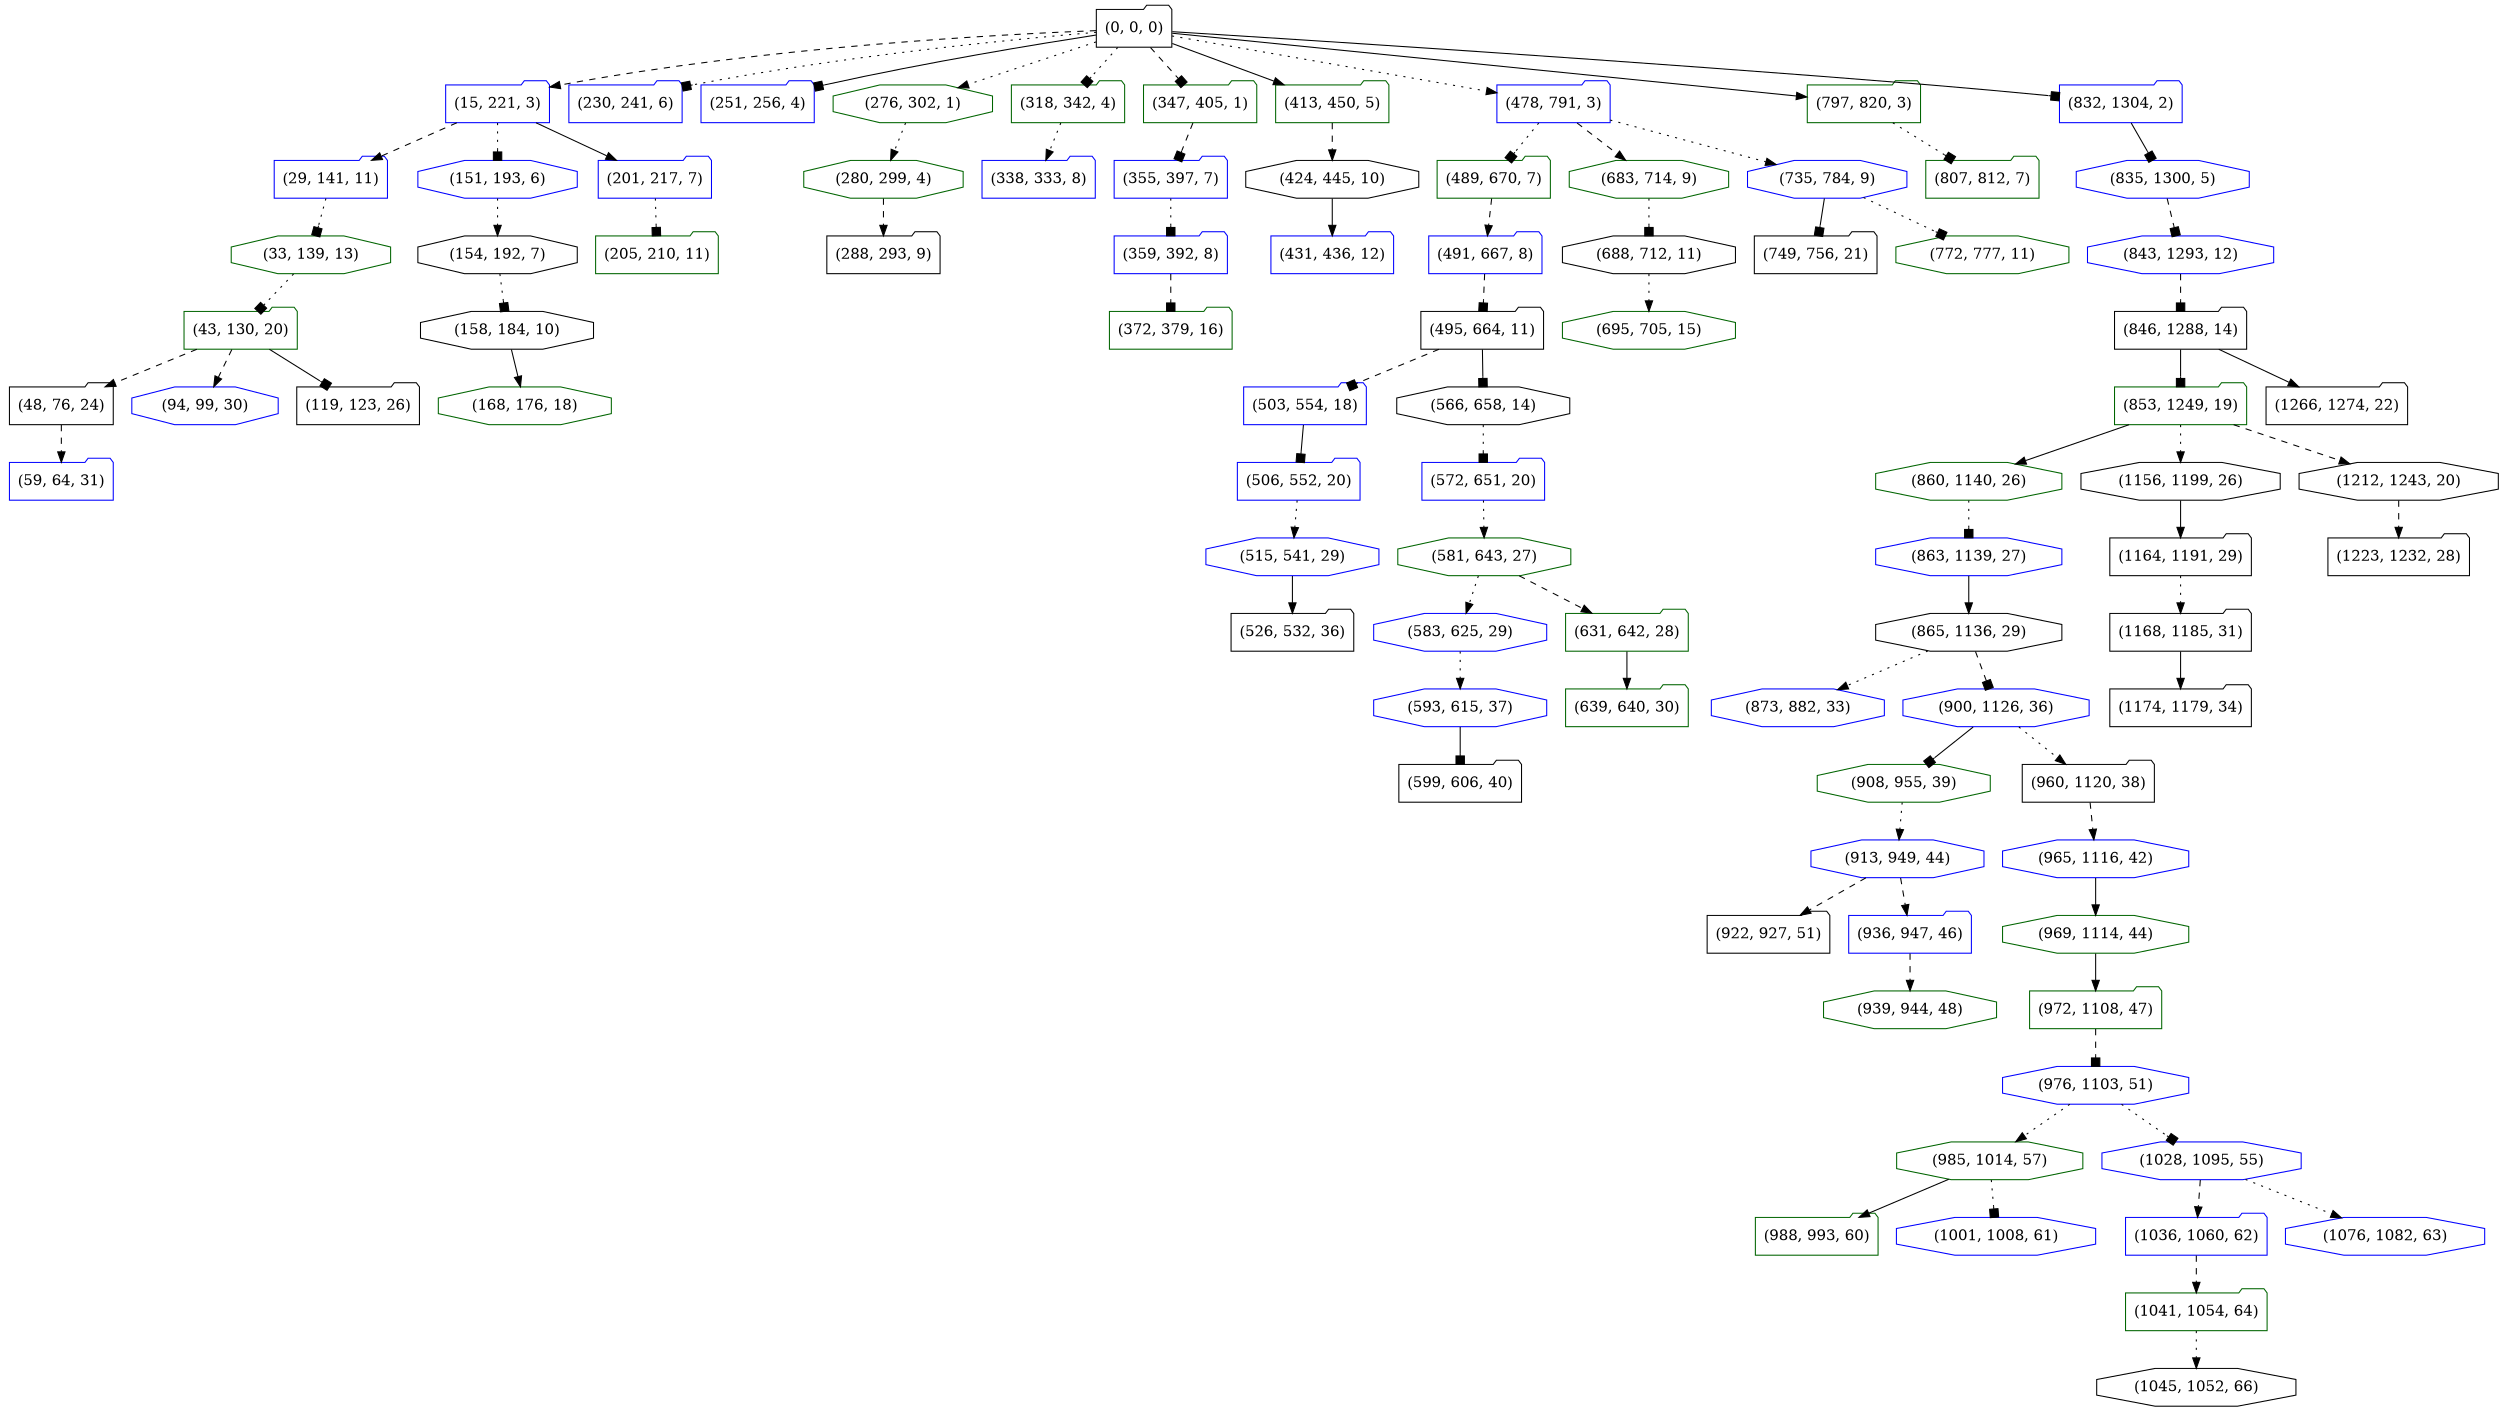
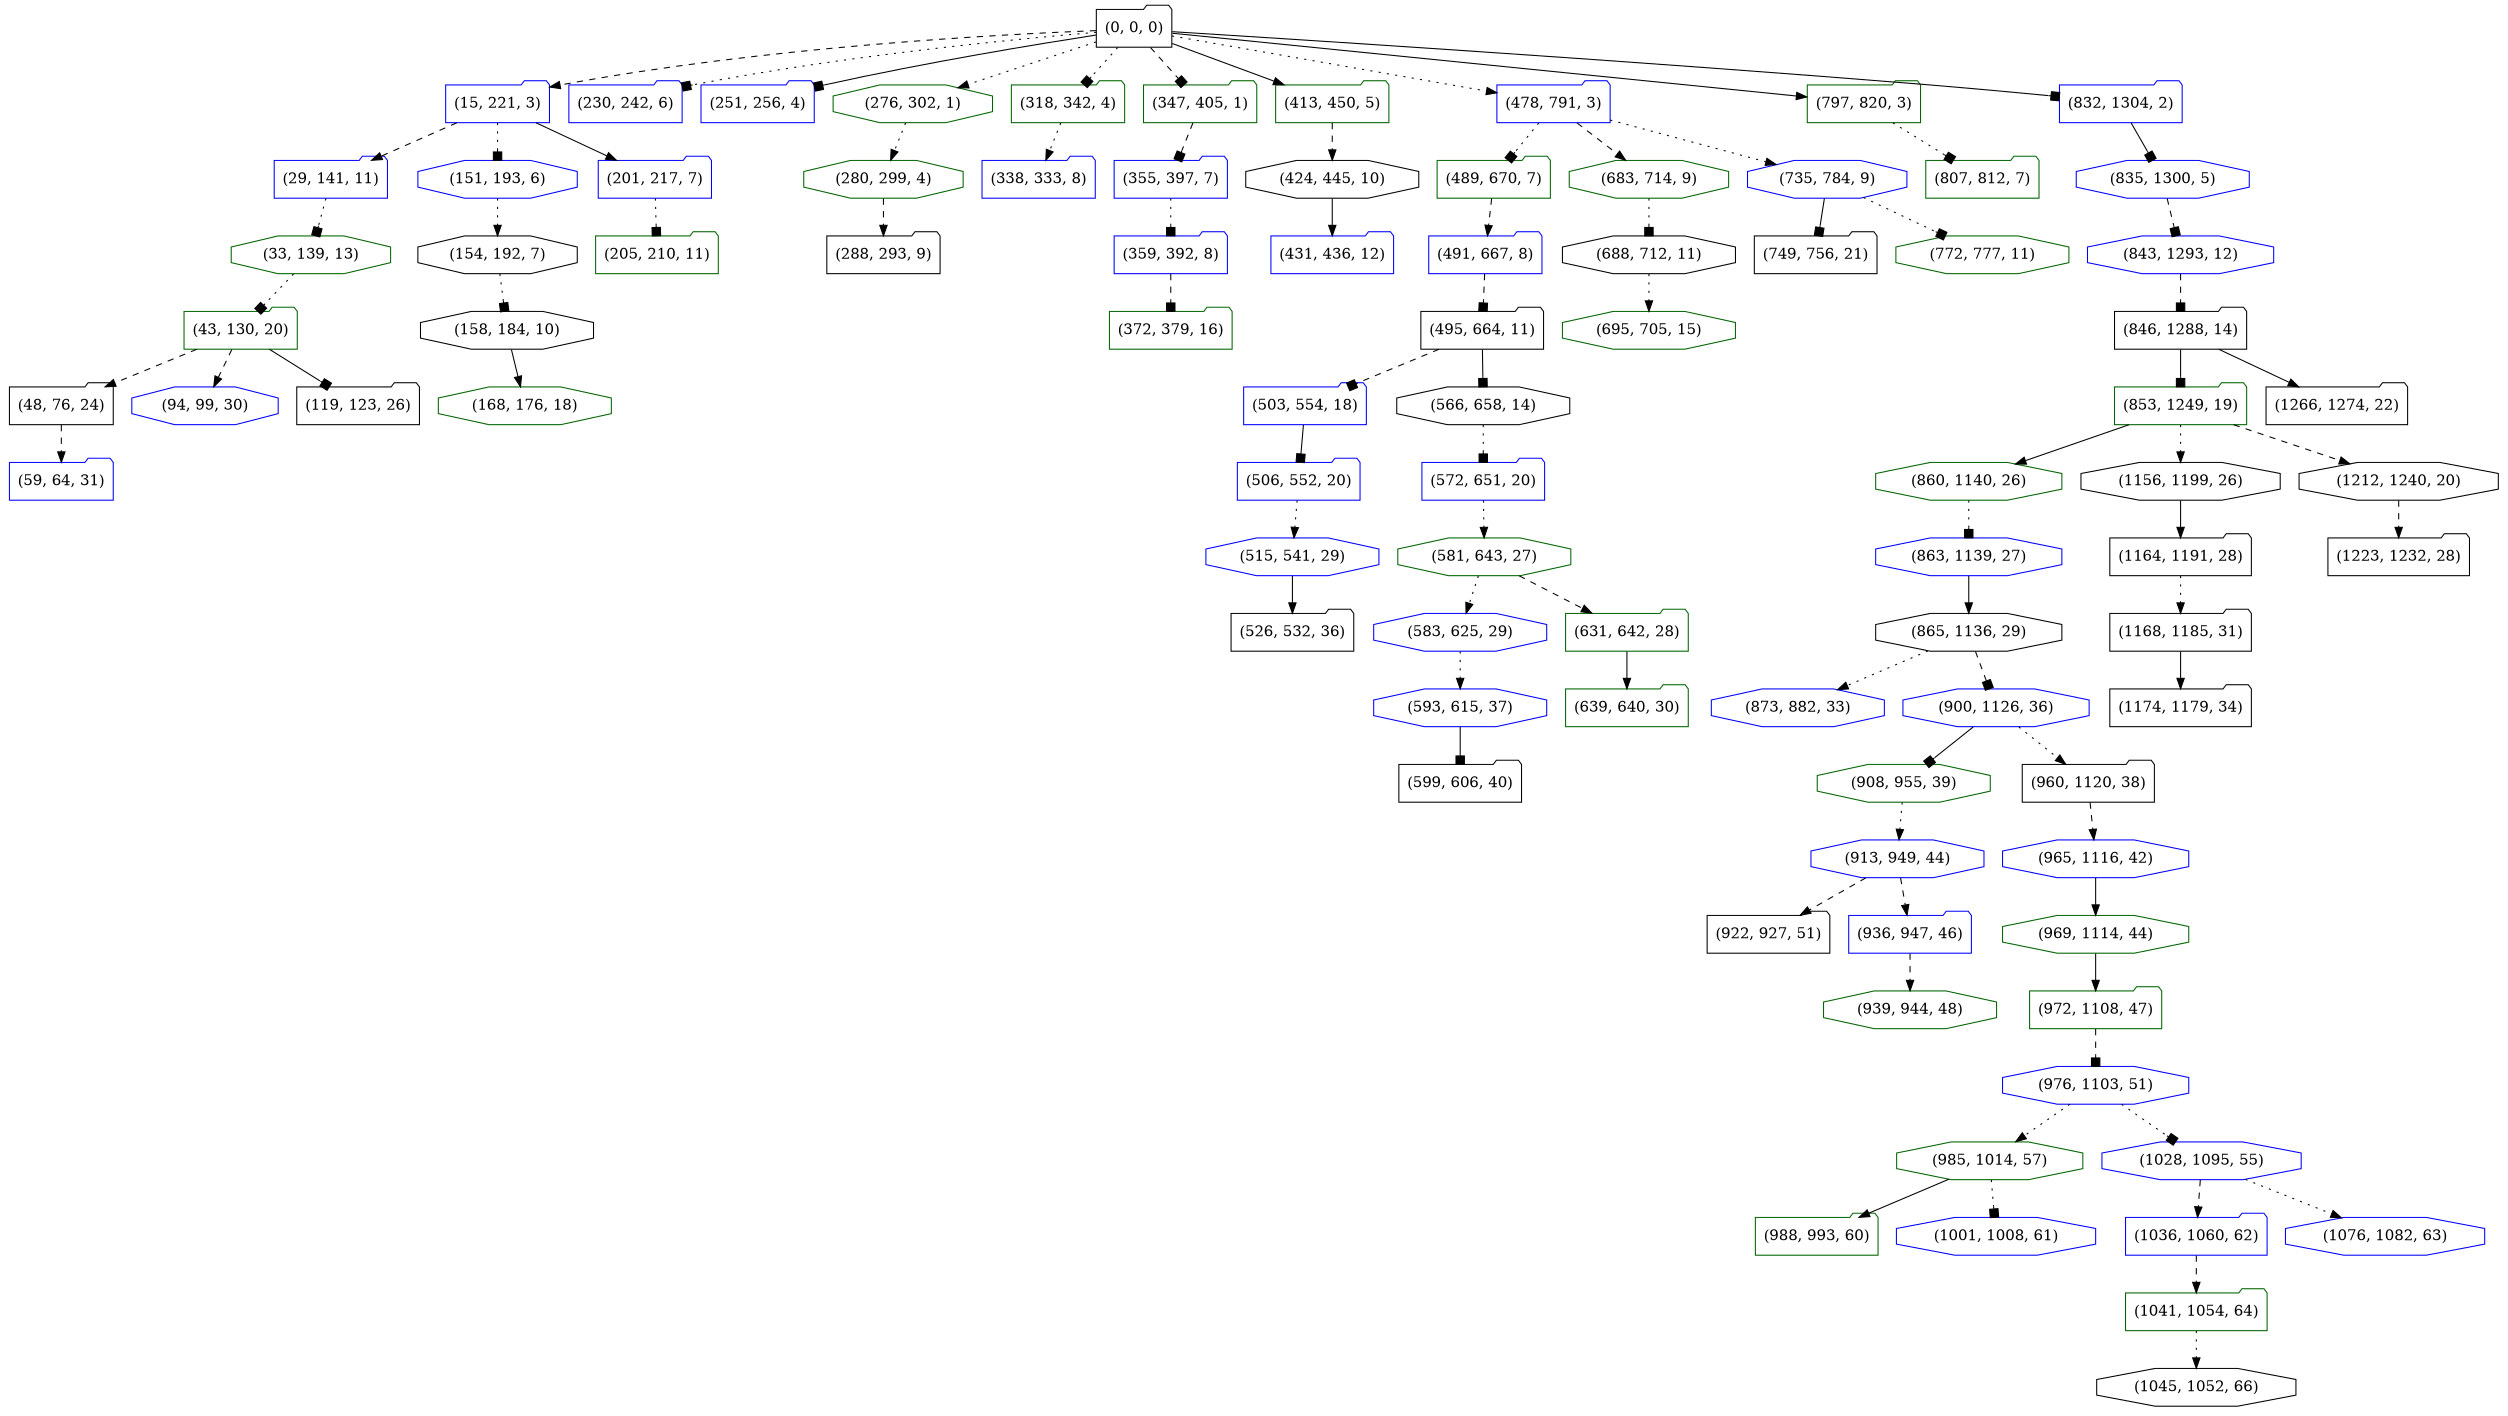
node "(230, 241, 6)": label "(230, 241, 6)" -> "(230, 242, 6)"
node "(1212, 1243, 20)": label "(1212, 1243, 20)" -> "(1212, 1240, 20)"
node "(1164, 1191, 29)": label "(1164, 1191, 29)" -> "(1164, 1191, 28)"
